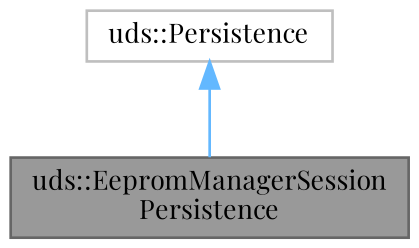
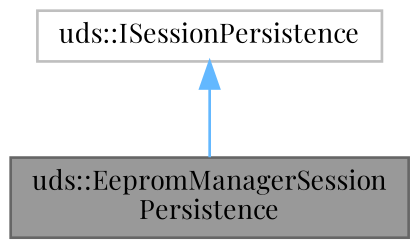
node "uds::Persistence": label "uds::Persistence" -> "uds::ISessionPersistence"
